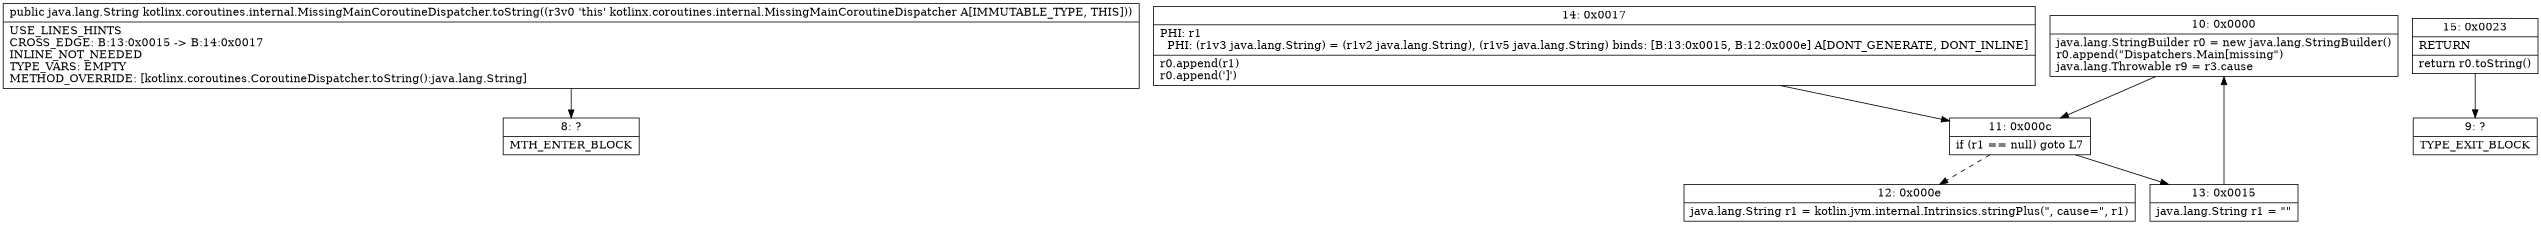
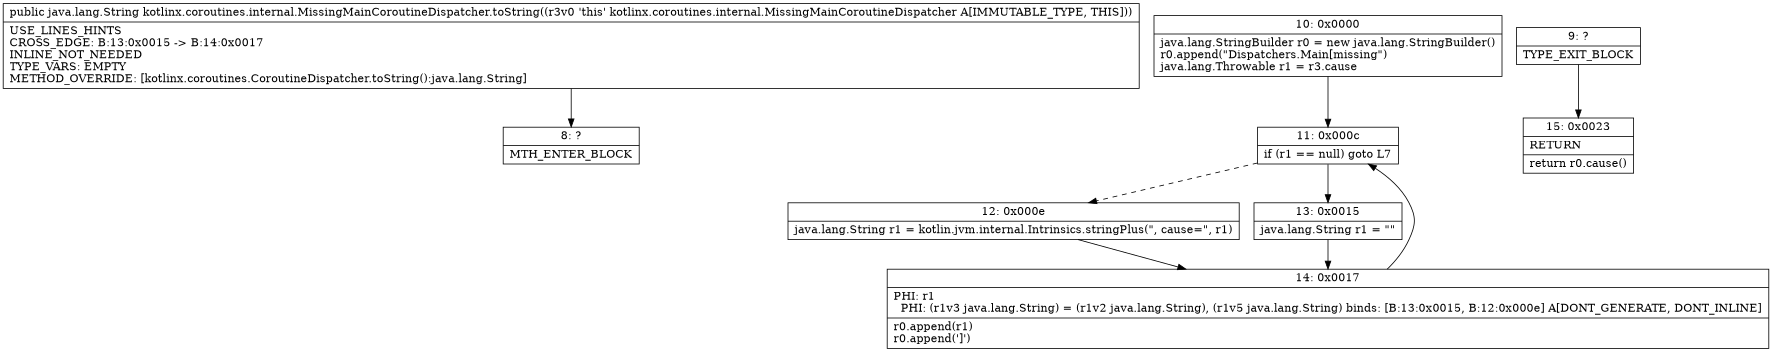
node "15: 0x0023": text "return r0.toString()" -> "return r0.cause()"
node "10: 0x0000": text "java.lang.Throwable r9 = r3.cause" -> "java.lang.Throwable r1 = r3.cause"
edge "15: 0x0023" -> "9: ?": reversed
edge "13: 0x0015" -> "10: 0x0000": now "13: 0x0015" -> "14: 0x0017"
edge "12: 0x000e" -> "14: 0x0017": added
